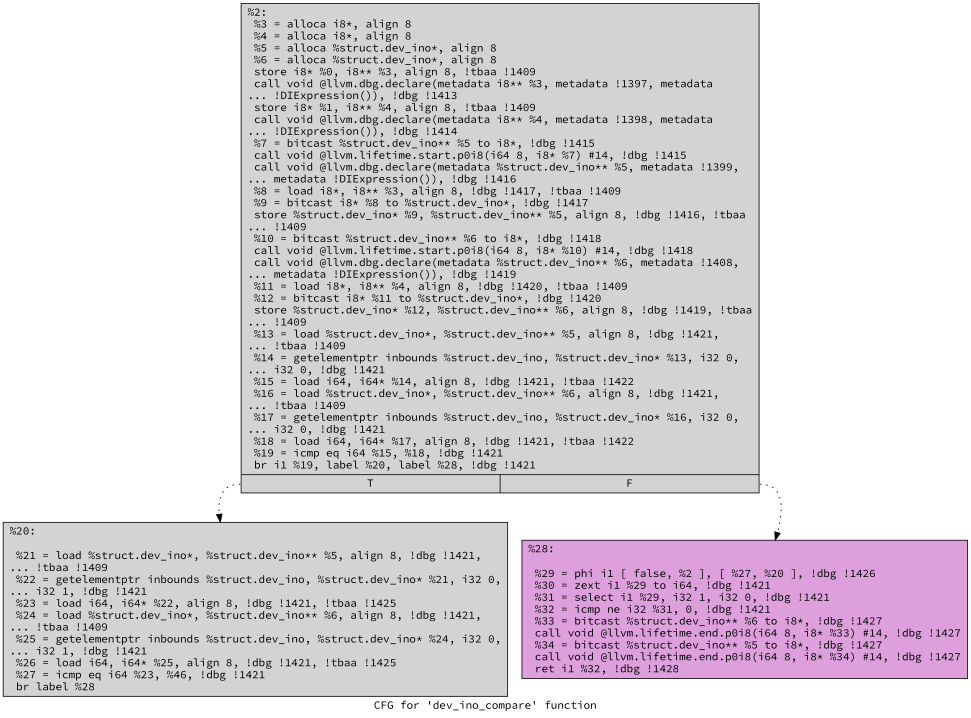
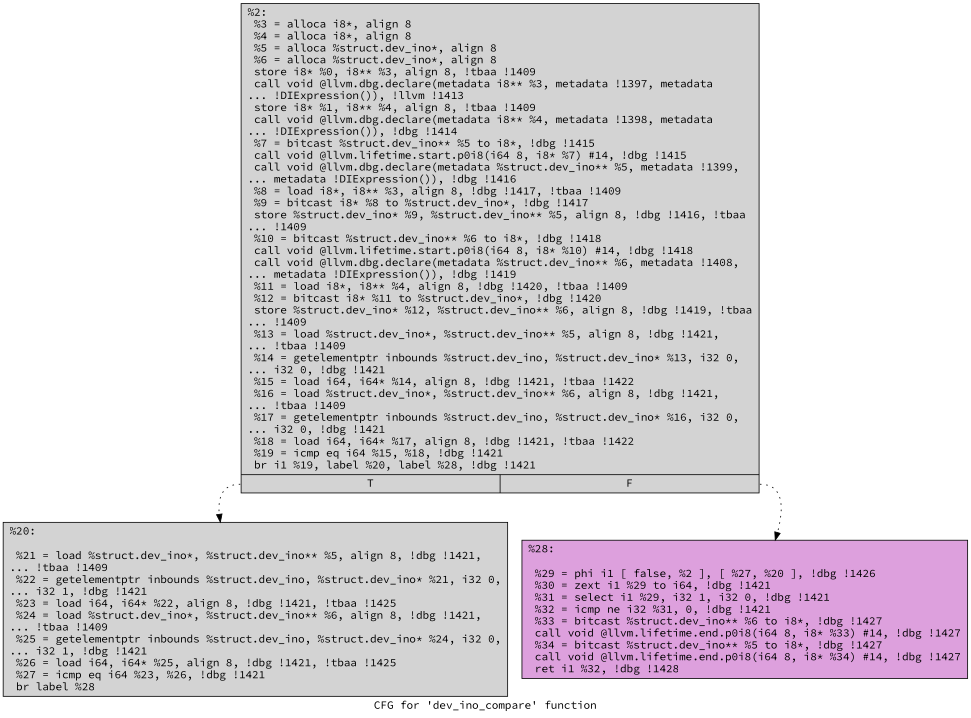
node "%2:": text "... !DIExpression()), !dbg !1413" -> "... !DIExpression()), !llvm !1413"
node "%20:": text "%27 = icmp eq i64 %23, %46, !dbg !1421" -> "%27 = icmp eq i64 %23, %26, !dbg !1421"
